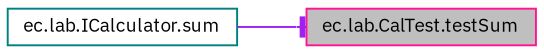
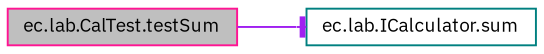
edge "ec.lab.ICalculator.sum" -> "ec.lab.CalTest.testSum": reversed
